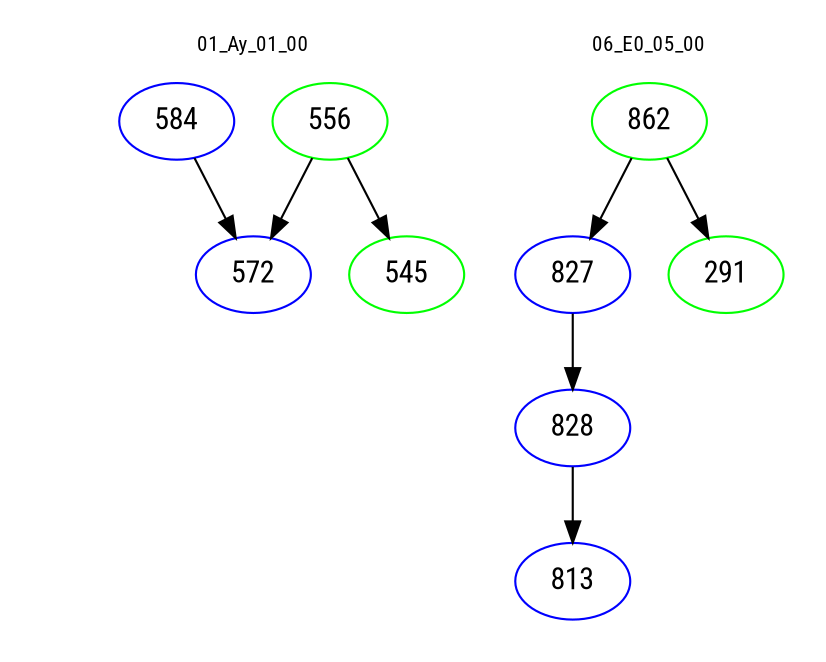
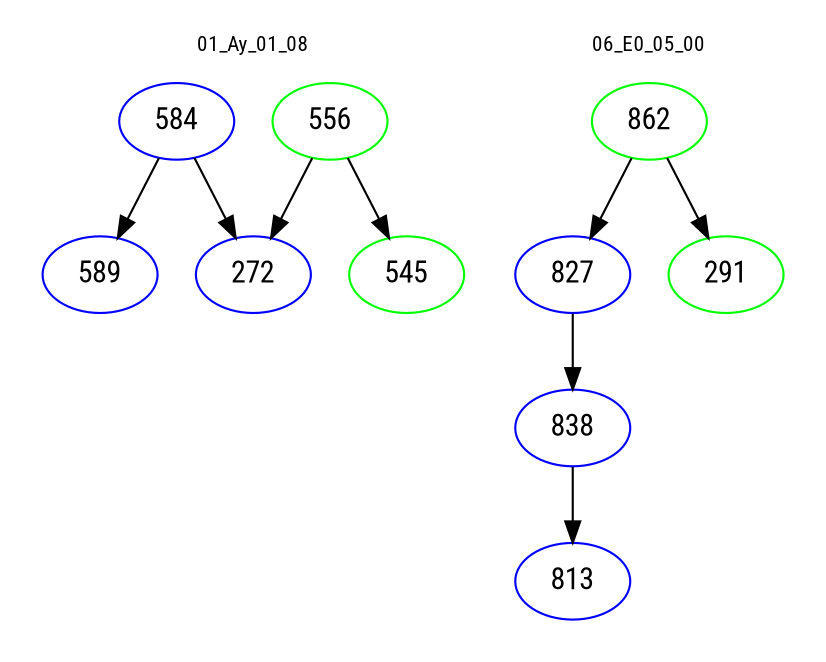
cluster "01_Ay_01_00": label "01_Ay_01_00" -> "01_Ay_01_08"
node "589": added
node "572": label "572" -> "272"
node "828": label "828" -> "838"
